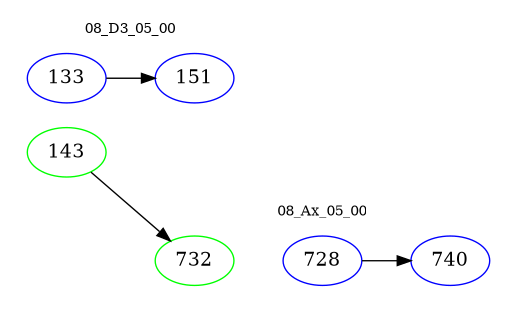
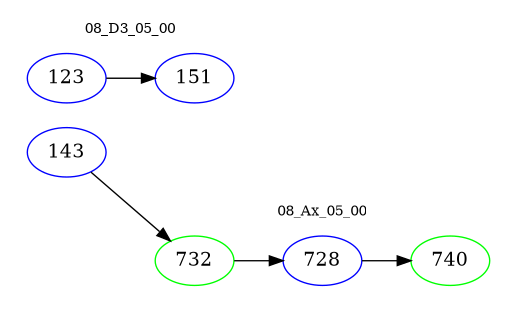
node "133": label "133" -> "123"
node "143": color green -> blue
edge "732" -> "728": added
node "740": color blue -> green
